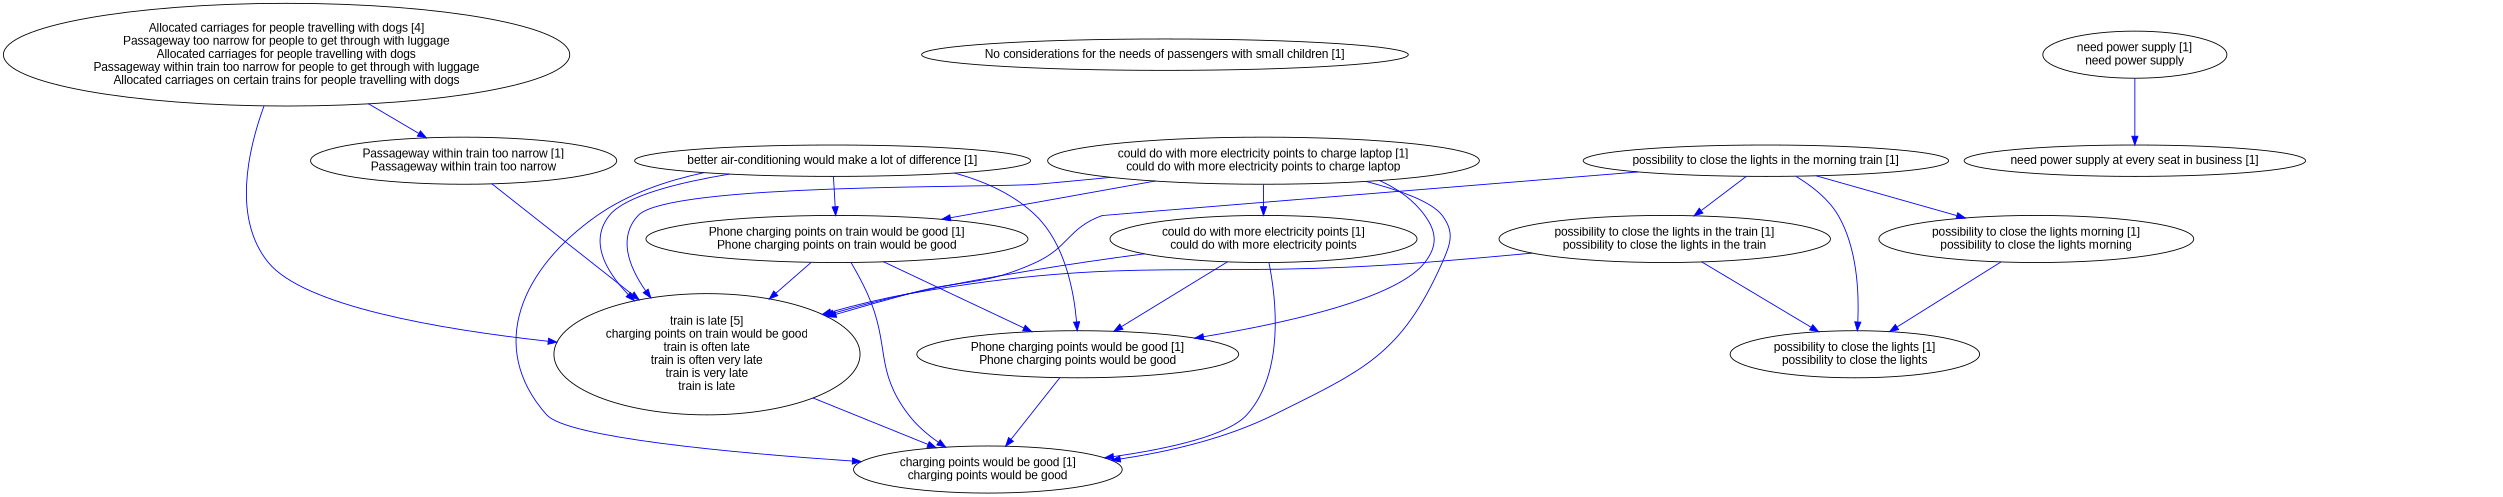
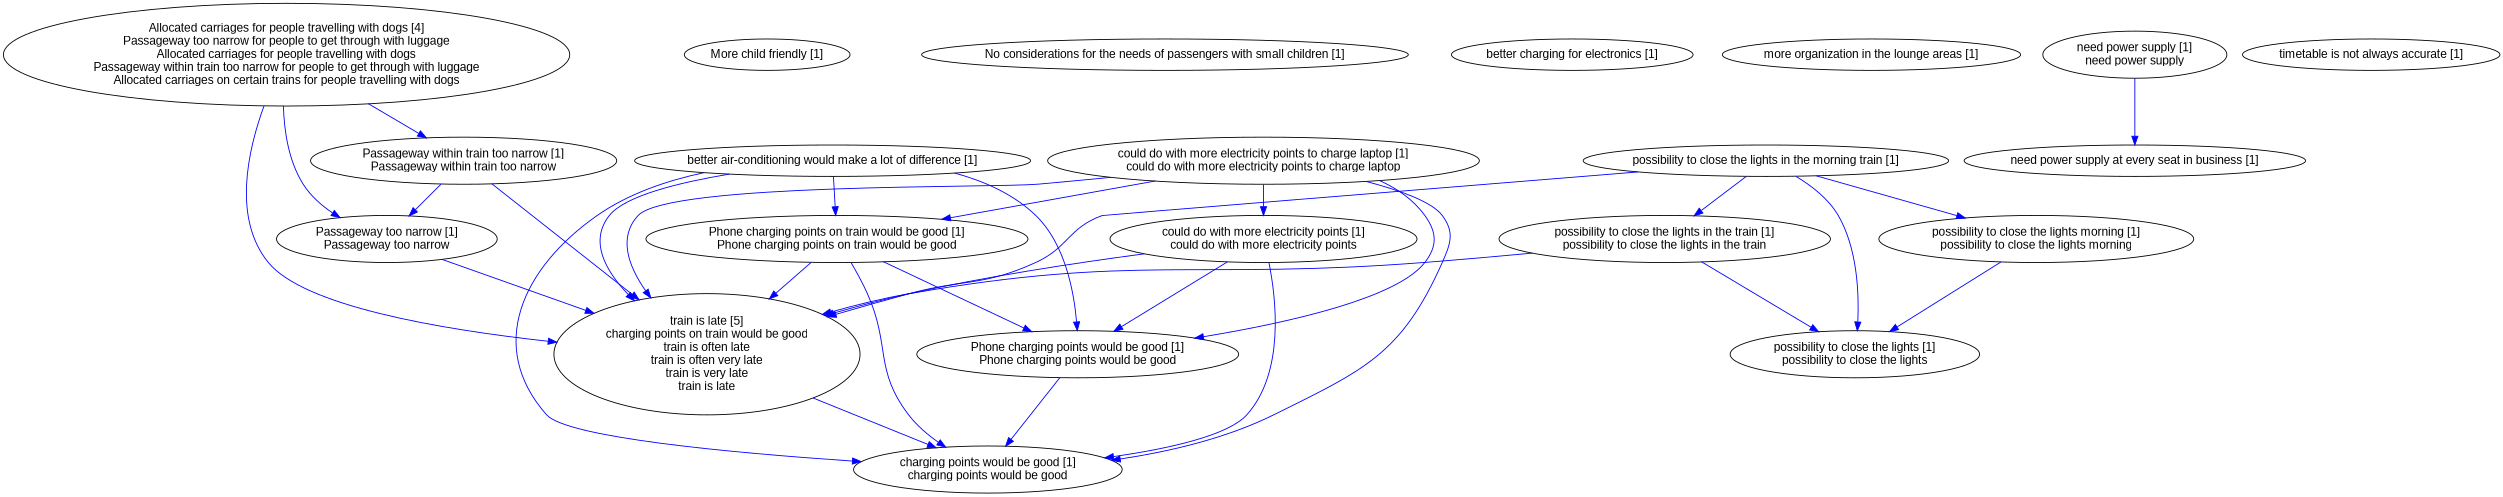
node "More child friendly [1]": added
node "better charging for electronics [1]": added
node "more organization in the lounge areas [1]": added
node "timetable is not always accurate [1]": added
node "Passageway too narrow [1] Passageway too narrow": added
